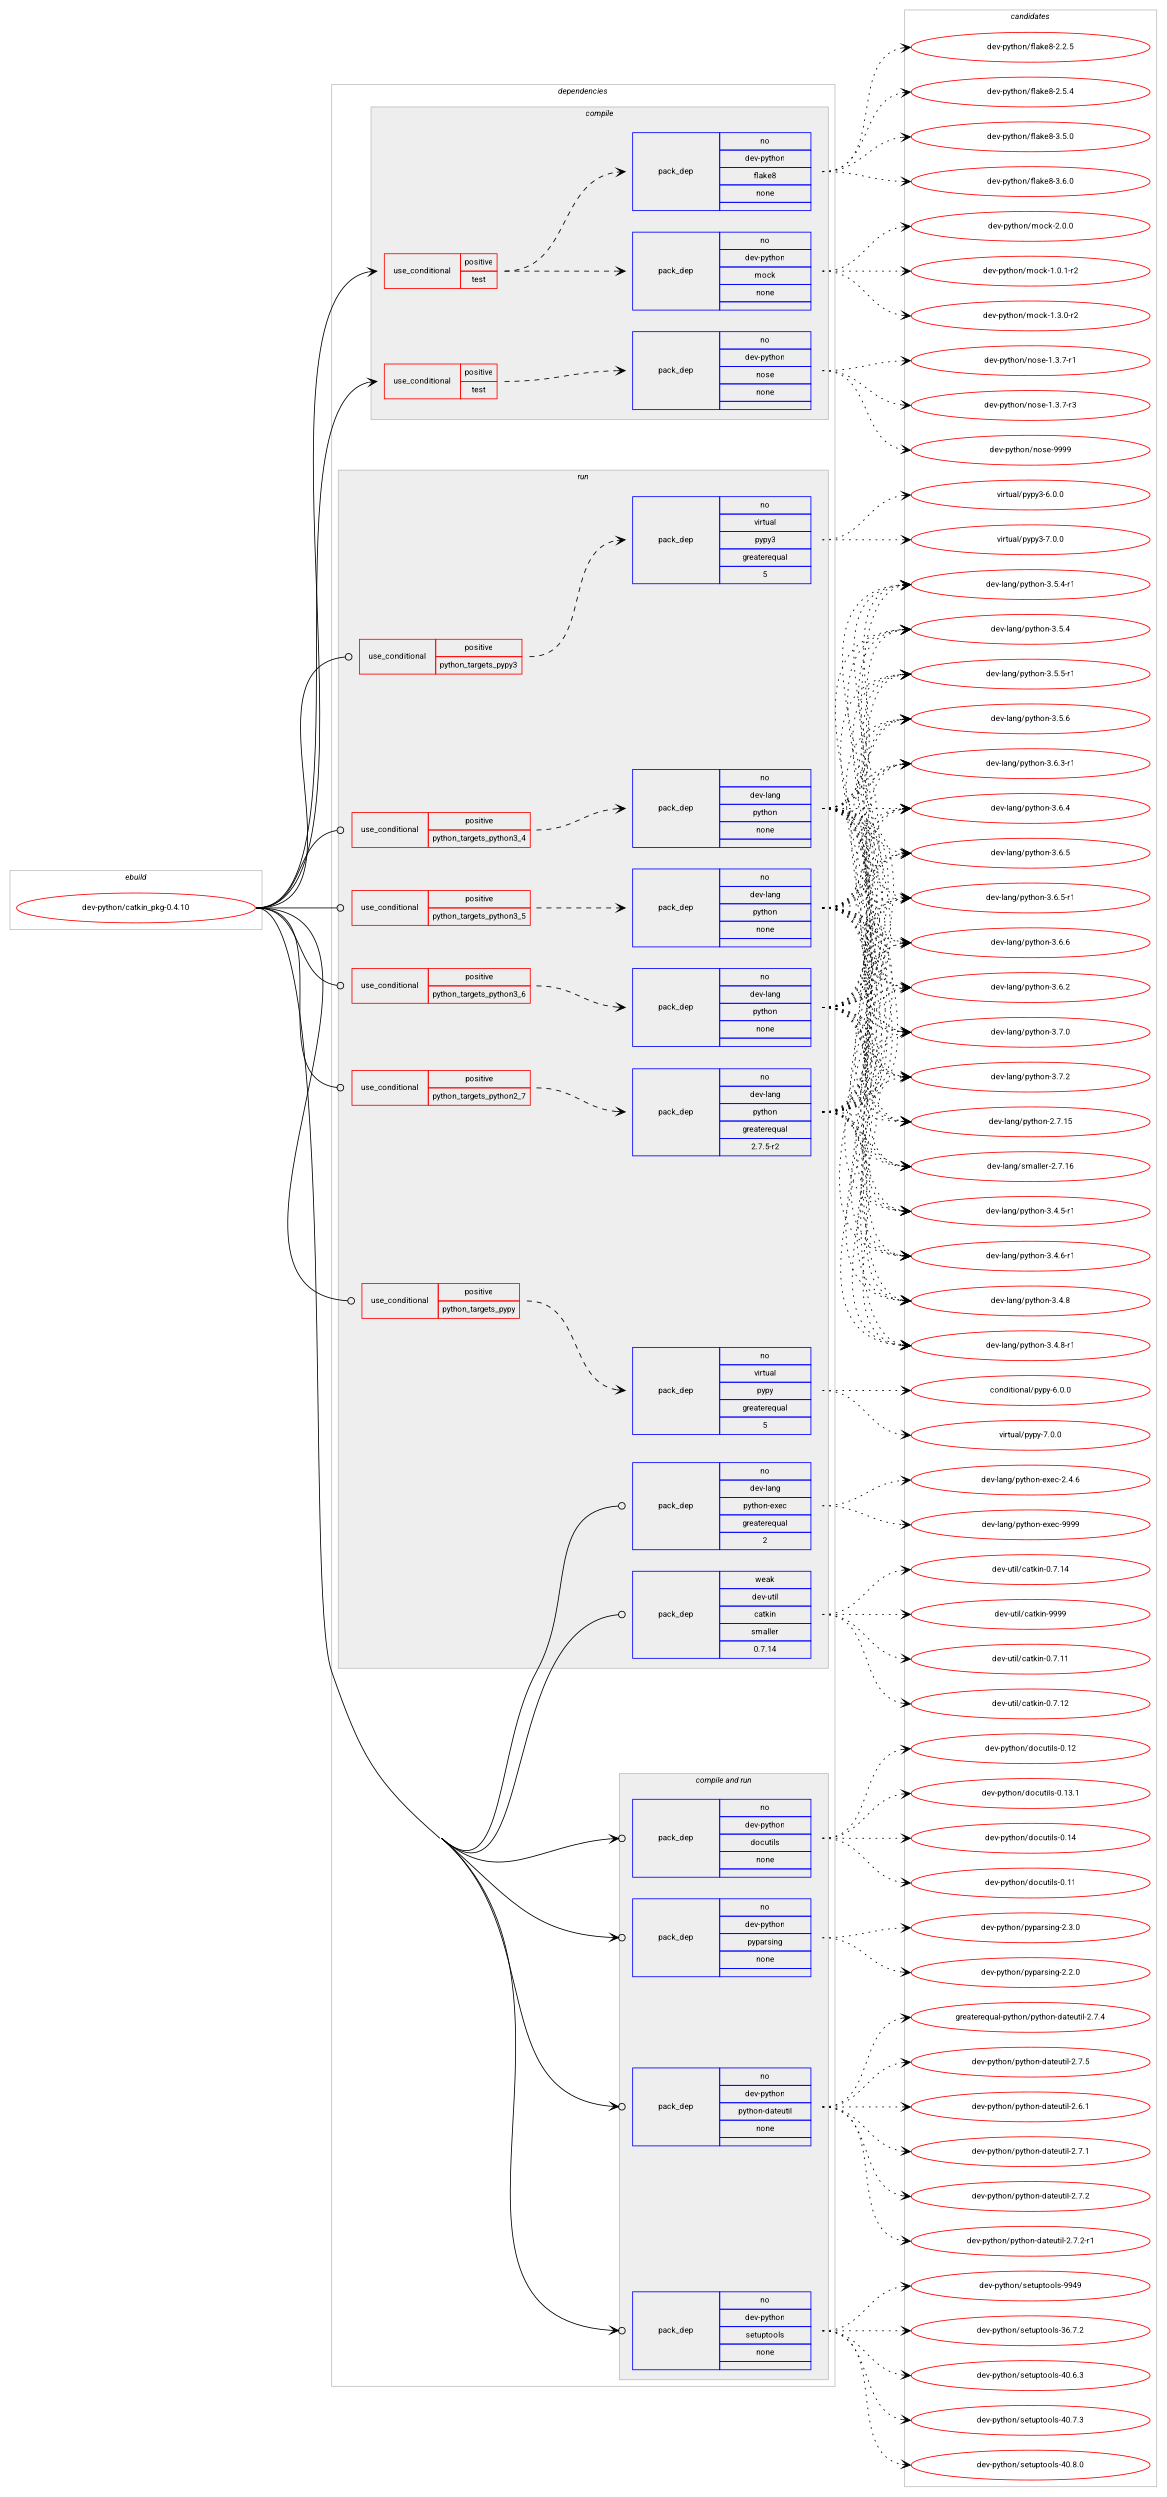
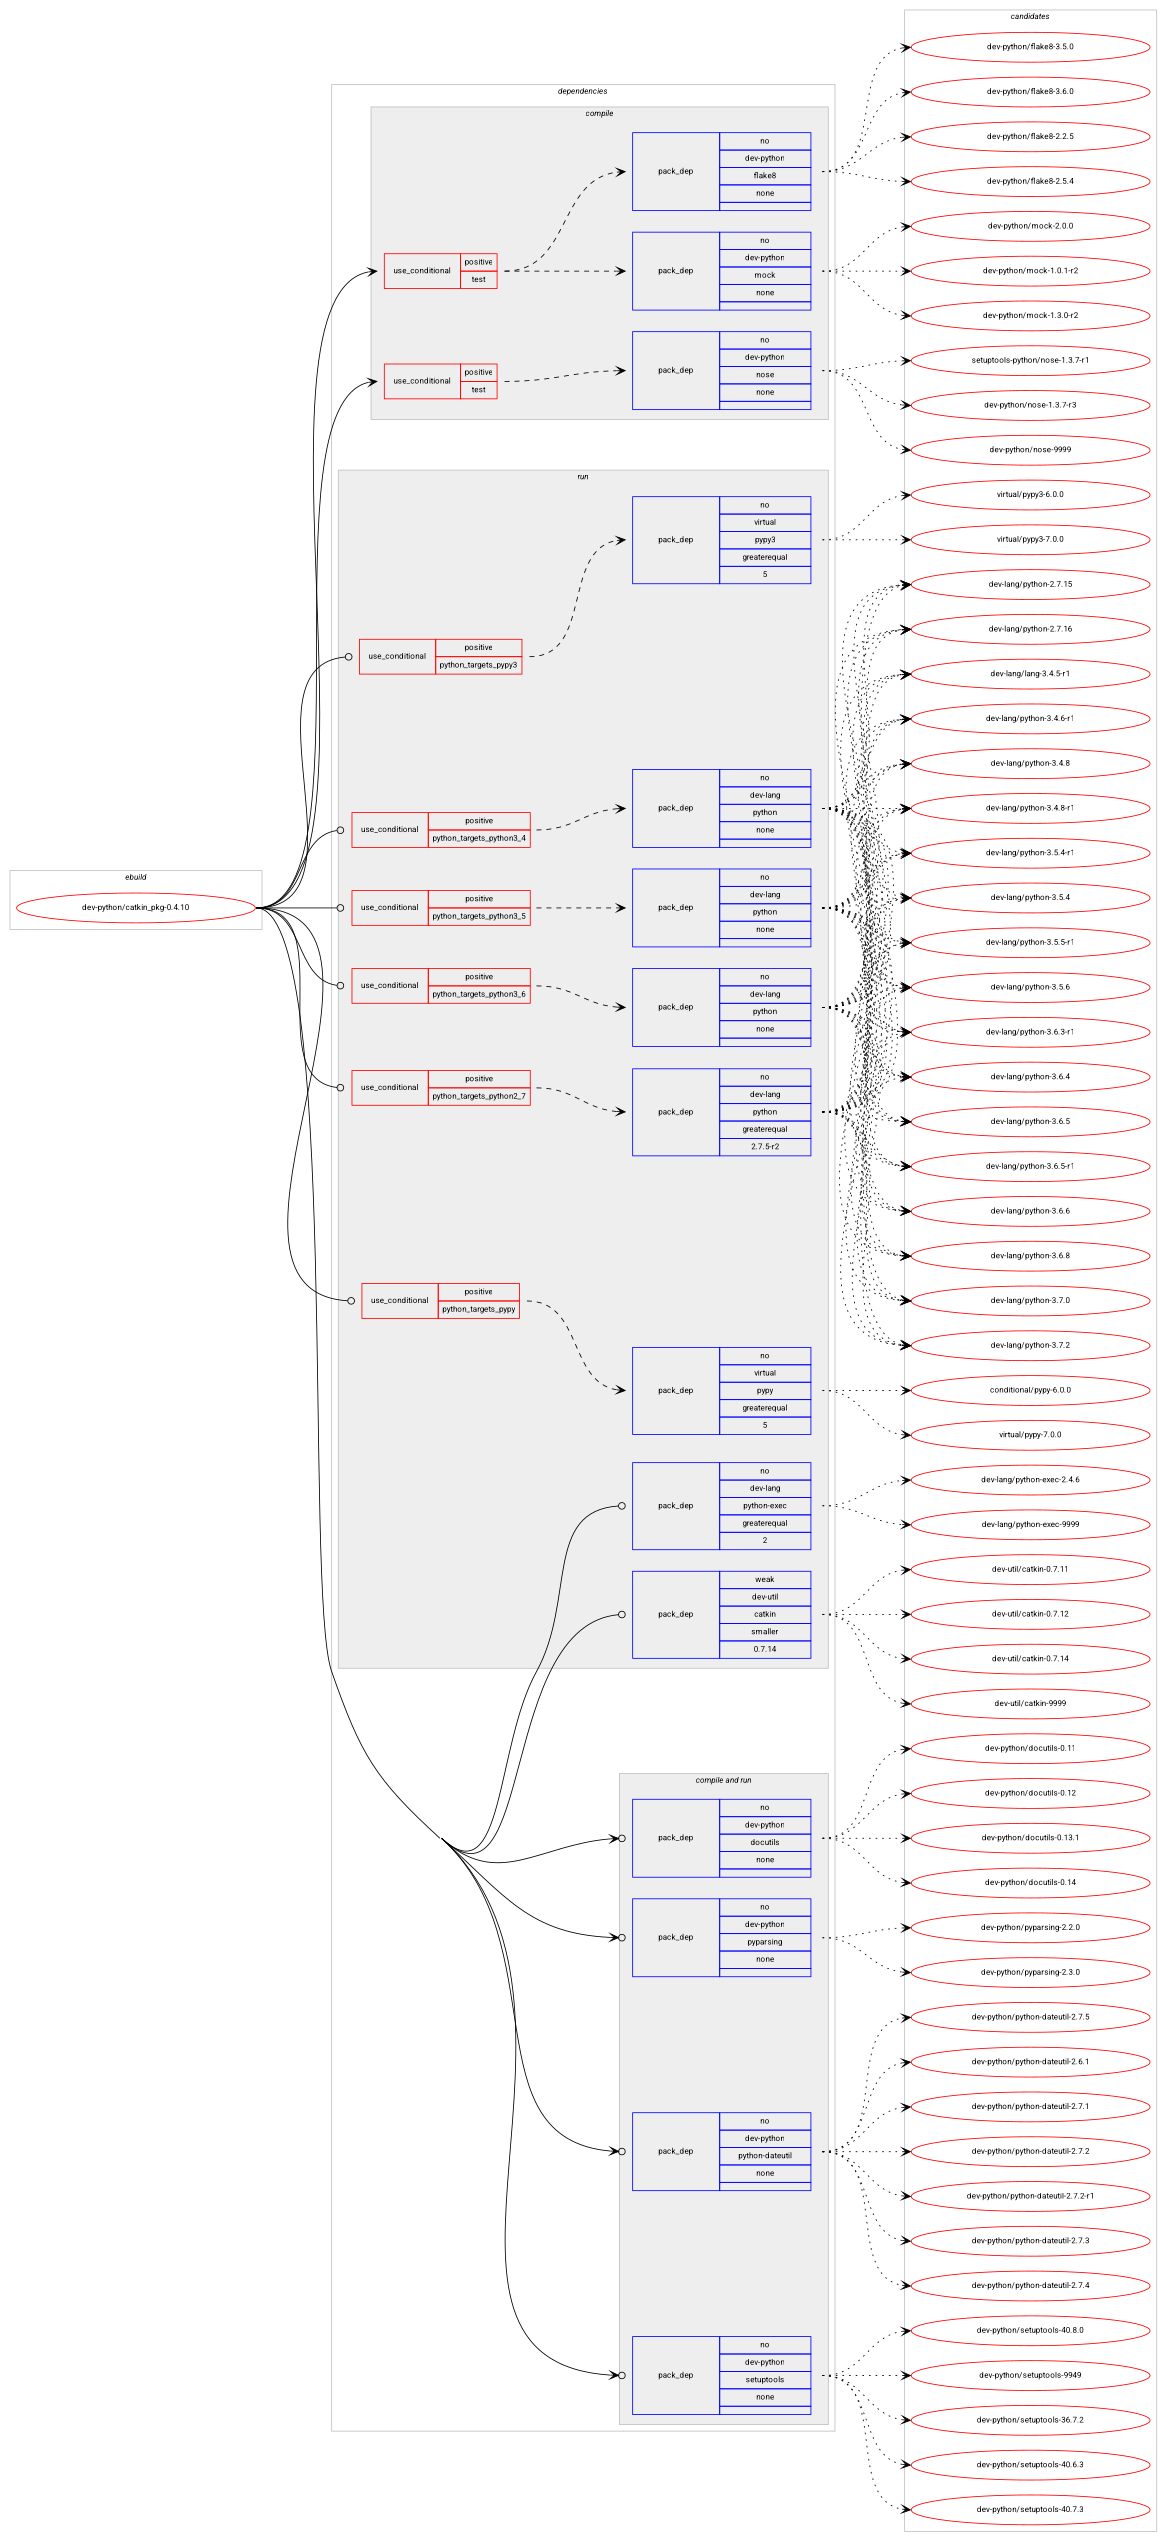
node "dev-python/nose-1.3.7-r1": label "dev-python/nose-1.3.7-r1" -> "setuptools-python/nose-1.3.7-r1"
node "dev-lang/python-3.6.2": label "dev-lang/python-3.6.2" -> "dev-lang/python-3.6.8"
node "dev-lang/smaller-2.7.16": label "dev-lang/smaller-2.7.16" -> "dev-lang/python-2.7.16"
node "dev-lang/python-3.4.5-r1": label "dev-lang/python-3.4.5-r1" -> "dev-lang/lang-3.4.5-r1"
node "greaterequal-python/python-dateutil-2.7.4": label "greaterequal-python/python-dateutil-2.7.4" -> "dev-python/python-dateutil-2.7.4"
node "dev-python/python-dateutil-2.7.3": added
